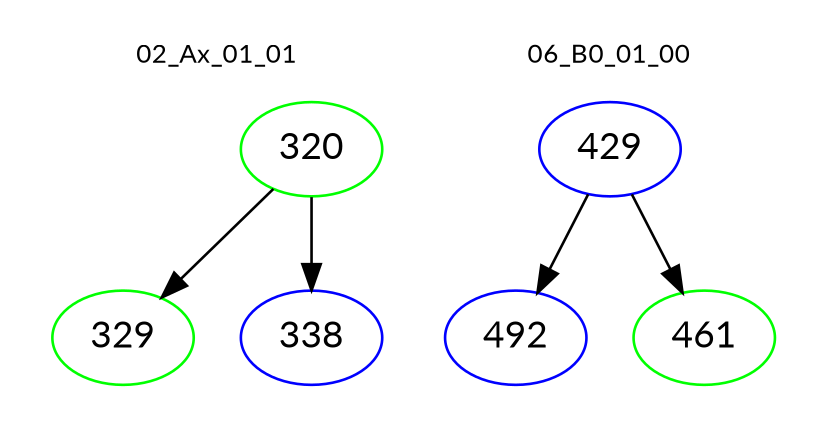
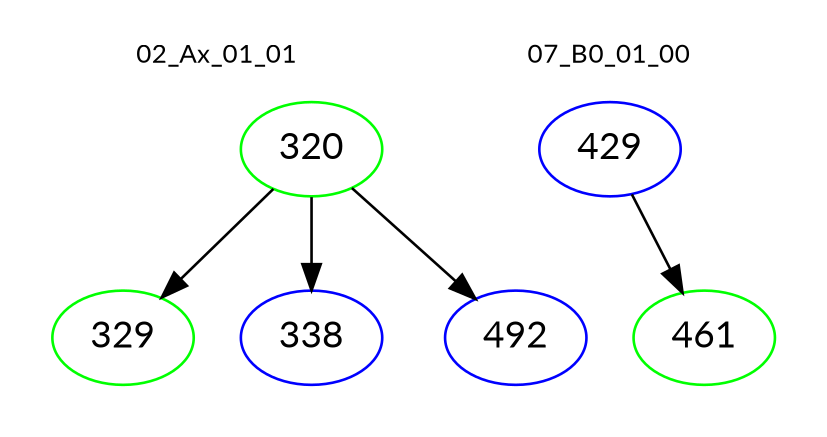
cluster "06_B0_01_00": label "06_B0_01_00" -> "07_B0_01_00"
edge "429" -> "492": now "320" -> "492"
